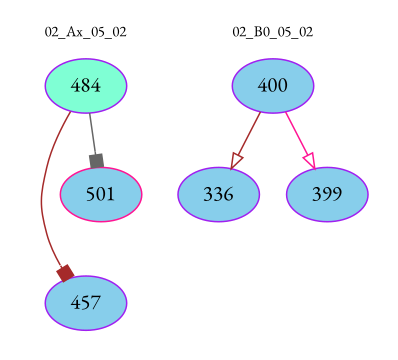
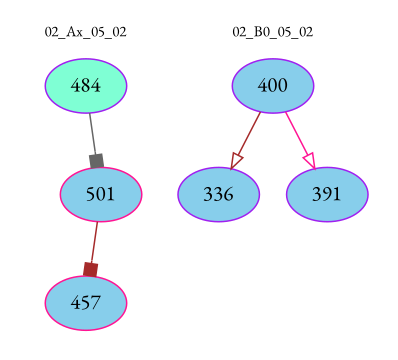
edge "484" -> "457": now "501" -> "457"
node "399": label "399" -> "391"
node "457": color purple -> deeppink
